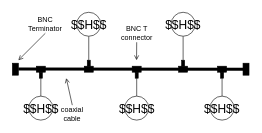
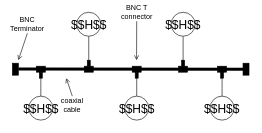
node "BNC Terminator": moved (45, 24) -> (27, 24)
node "BNC T connector": moved (137, 33) -> (137, 12)
node "coaxial cable": moved (72, 114) -> (72, 105)
